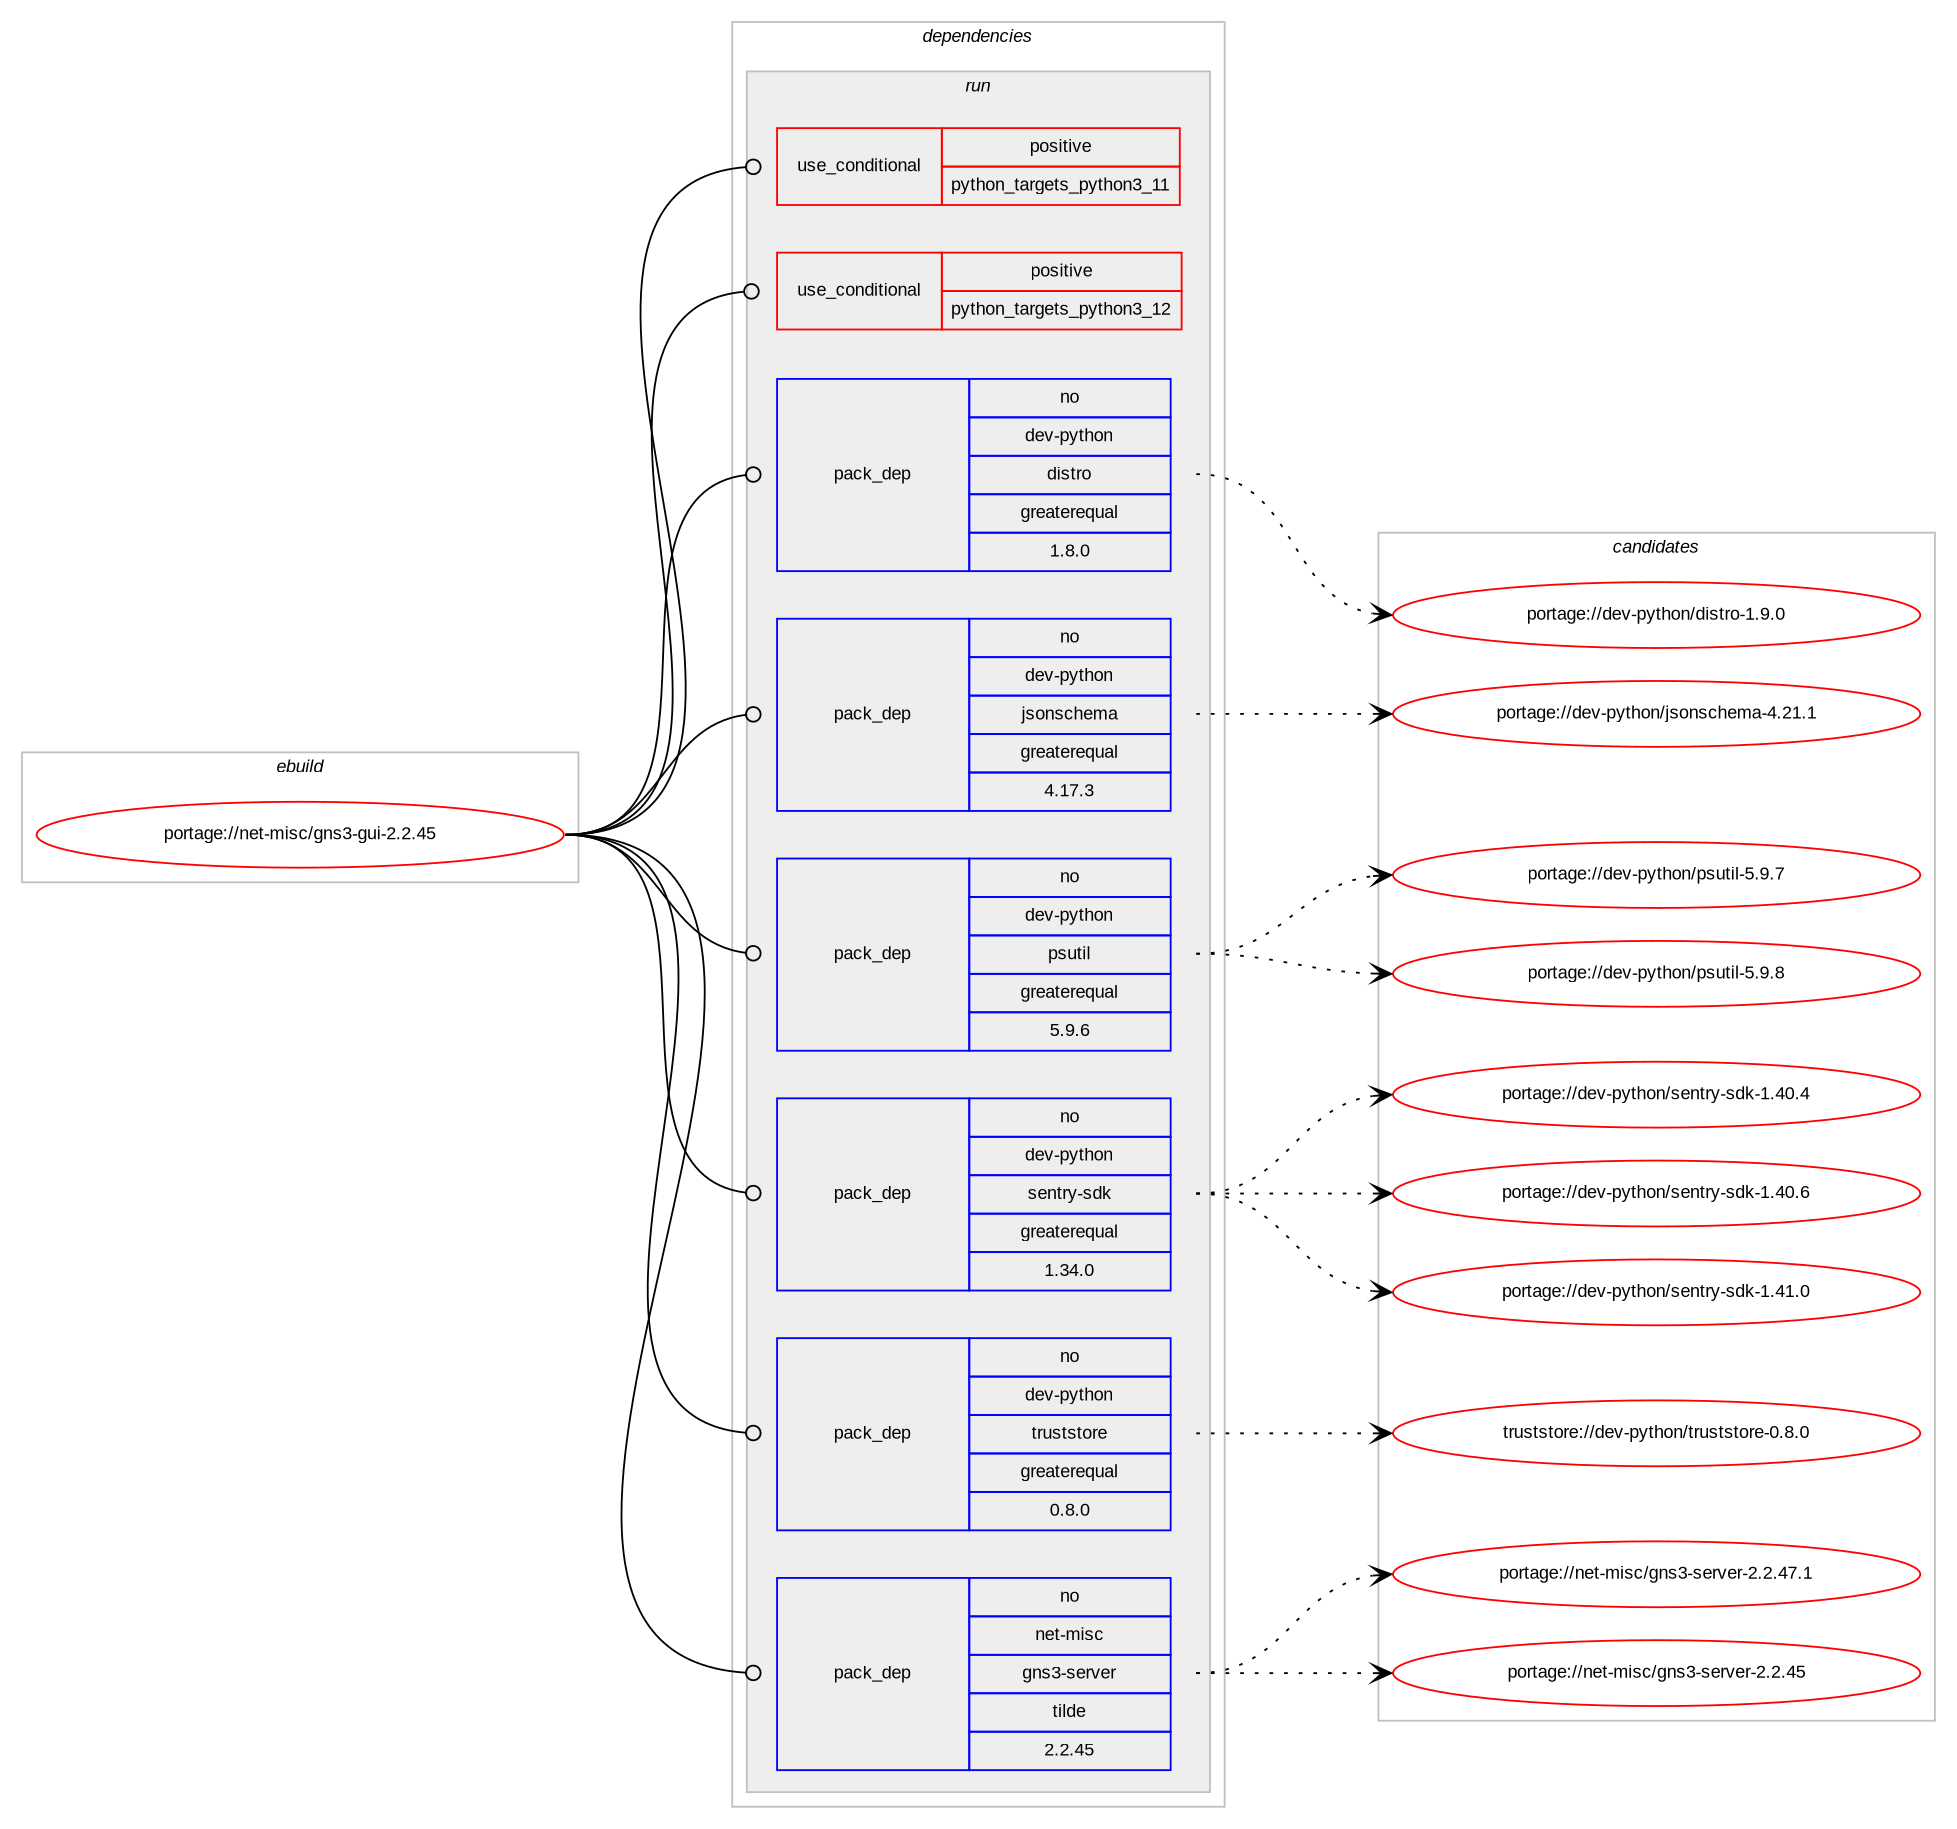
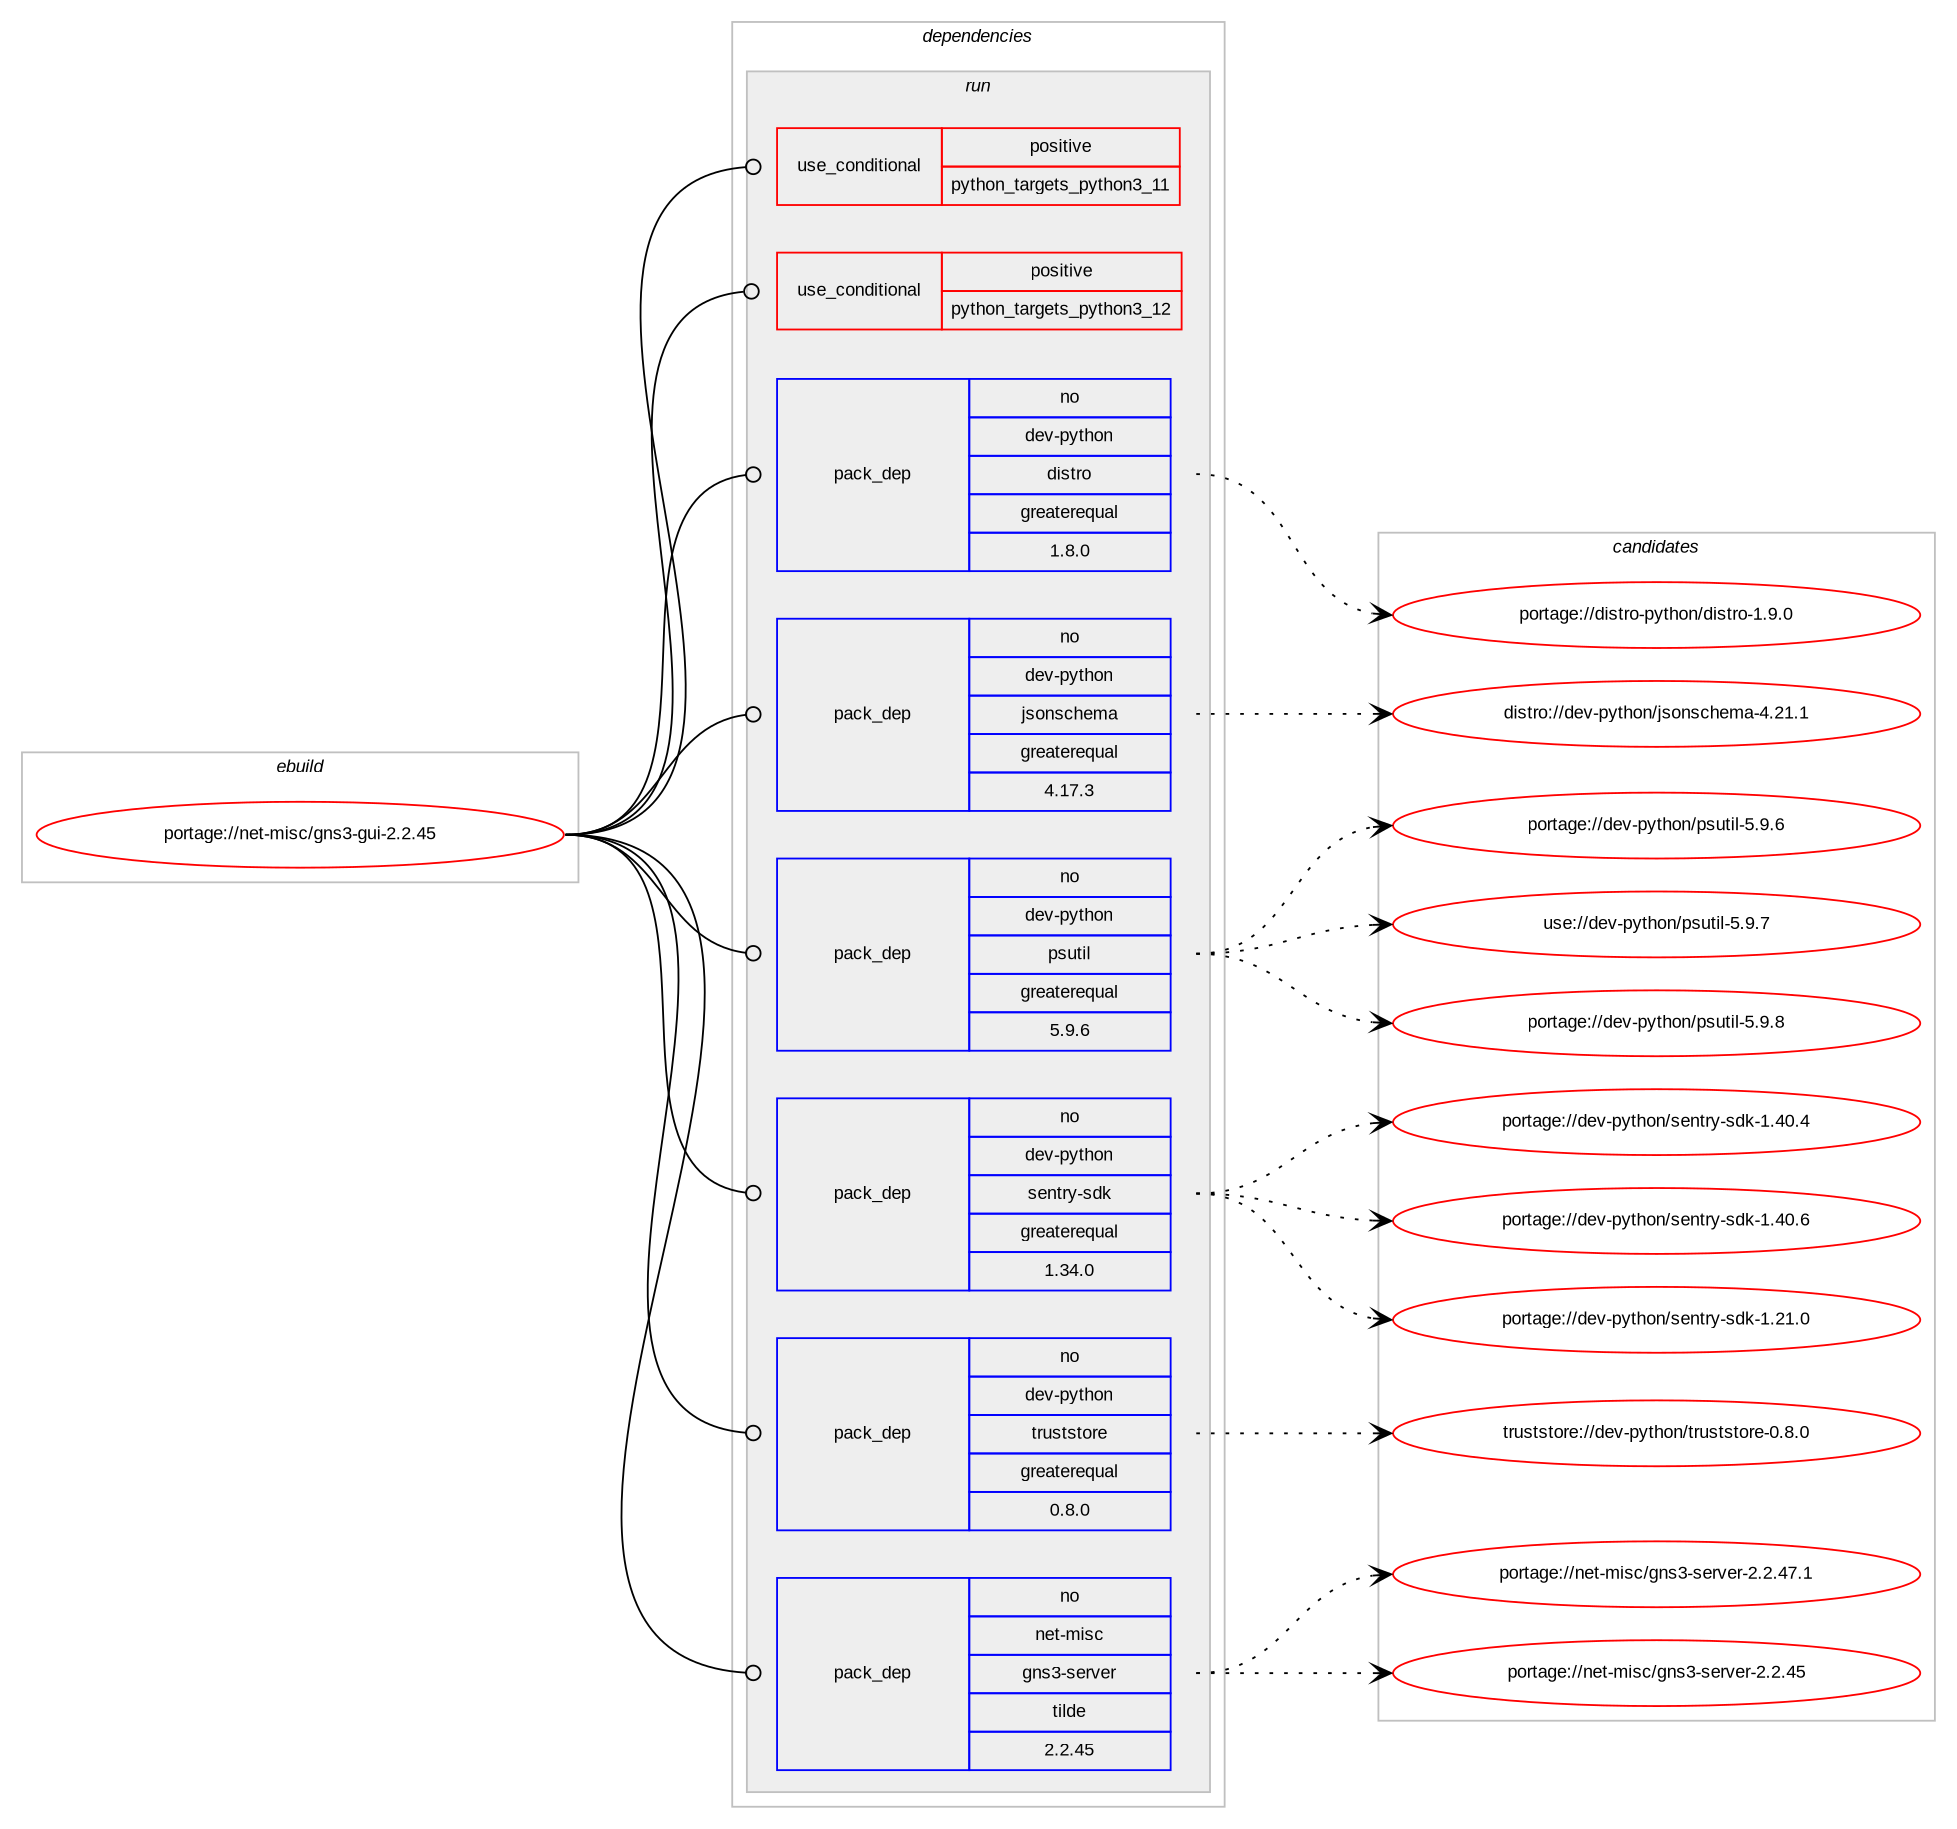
node "portage://dev-python/distro-1.9.0": label "portage://dev-python/distro-1.9.0" -> "portage://distro-python/distro-1.9.0"
node "portage://dev-python/jsonschema-4.21.1": label "portage://dev-python/jsonschema-4.21.1" -> "distro://dev-python/jsonschema-4.21.1"
node "portage://dev-python/psutil-5.9.6": added
node "portage://dev-python/psutil-5.9.7": label "portage://dev-python/psutil-5.9.7" -> "use://dev-python/psutil-5.9.7"
node "portage://dev-python/sentry-sdk-1.41.0": label "portage://dev-python/sentry-sdk-1.41.0" -> "portage://dev-python/sentry-sdk-1.21.0"
